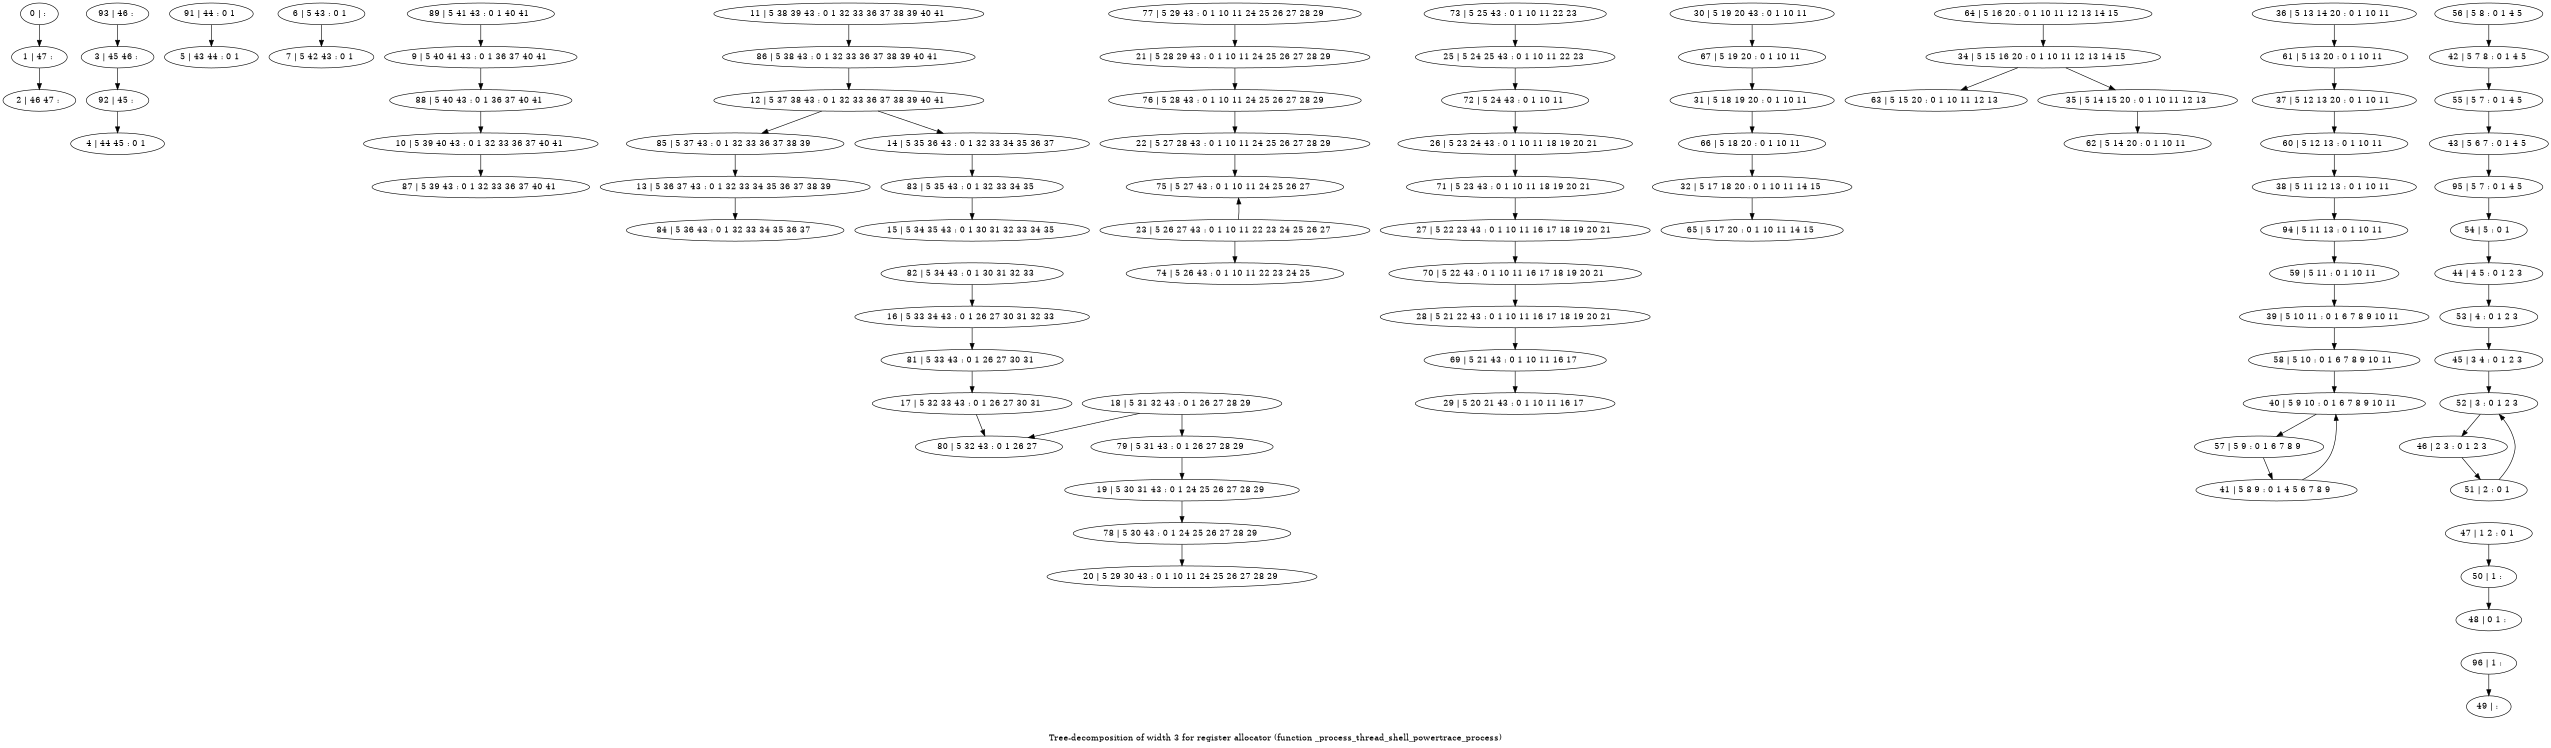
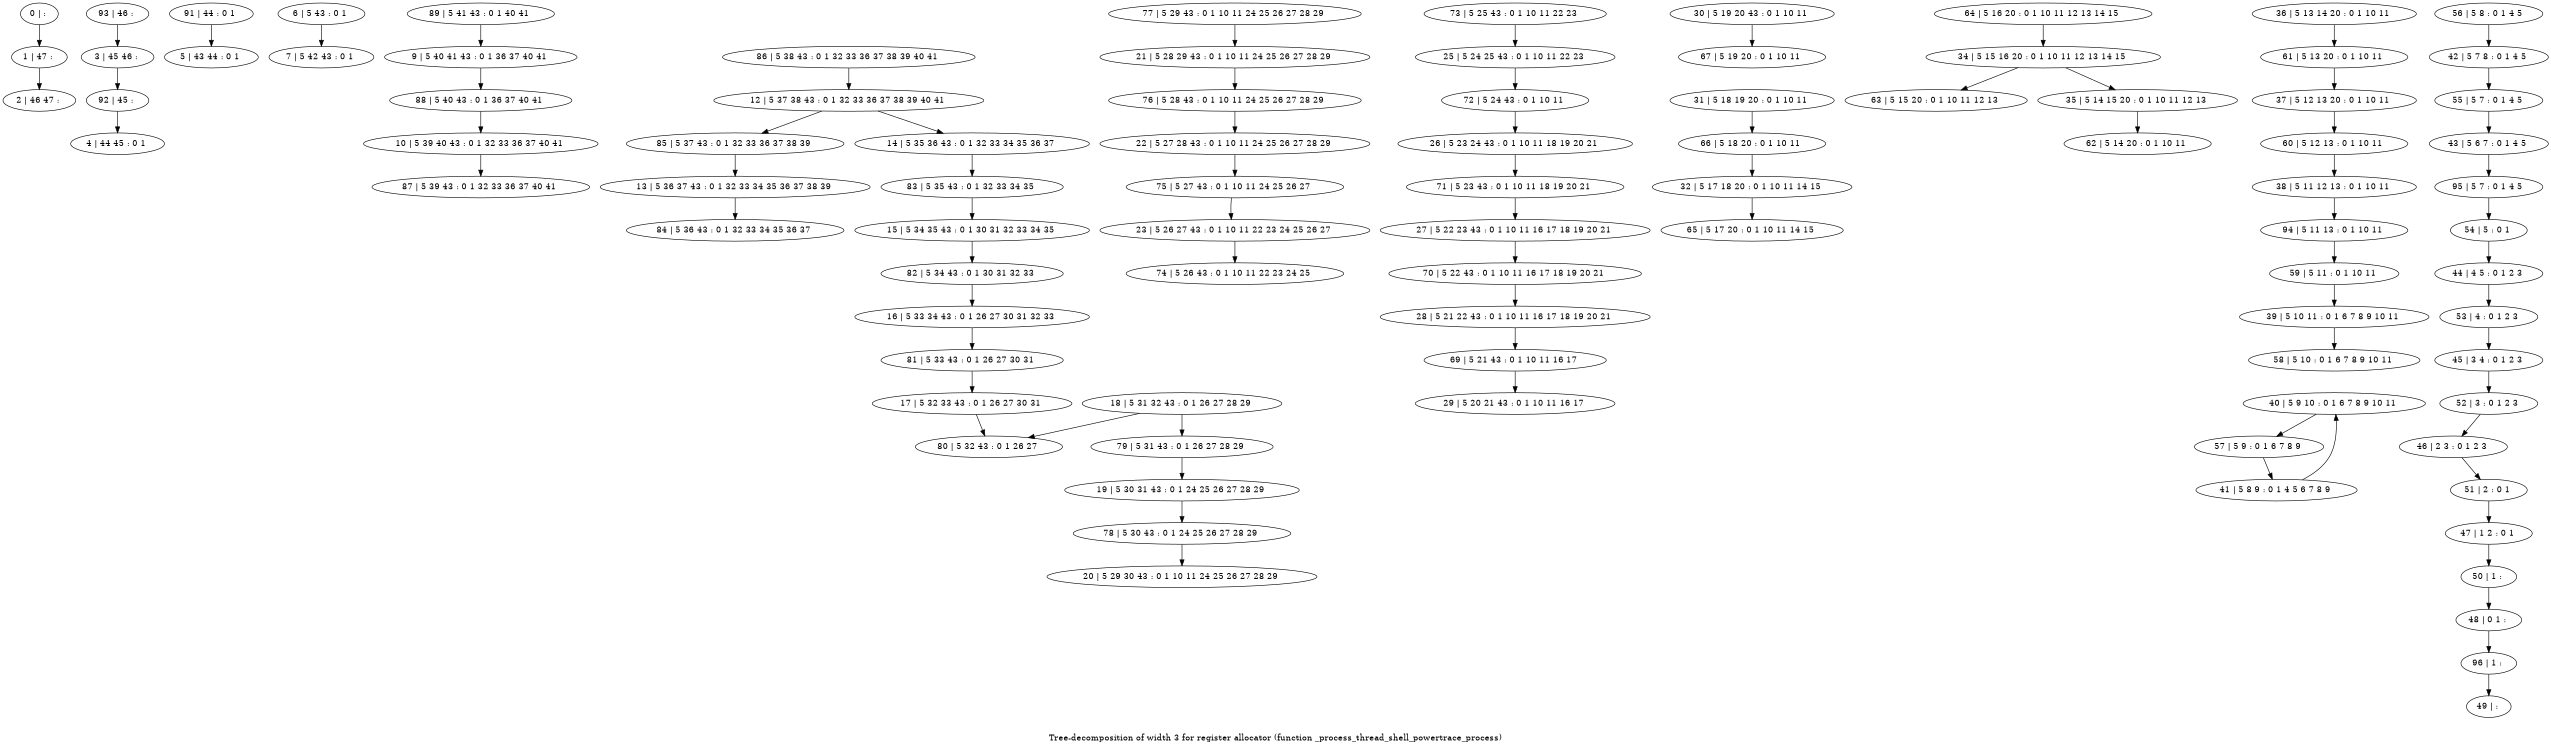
node "11 | 5 38 39 43 : 0 1 32 33 36 37 38 39 40 41": removed
edge "67 | 5 19 20 : 0 1 10 11" -> "31 | 5 18 19 20 : 0 1 10 11": removed
edge "23 | 5 26 27 43 : 0 1 10 11 22 23 24 25 26 27" -> "75 | 5 27 43 : 0 1 10 11 24 25 26 27": reversed
edge "15 | 5 34 35 43 : 0 1 30 31 32 33 34 35" -> "82 | 5 34 43 : 0 1 30 31 32 33": added
edge "58 | 5 10 : 0 1 6 7 8 9 10 11" -> "40 | 5 9 10 : 0 1 6 7 8 9 10 11": removed
edge "51 | 2 : 0 1" -> "52 | 3 : 0 1 2 3": now "51 | 2 : 0 1" -> "47 | 1 2 : 0 1"
edge "48 | 0 1 :" -> "96 | 1 :": added
